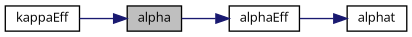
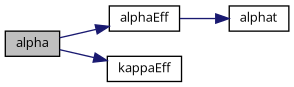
edge "kappaEff" -> "alpha": reversed
